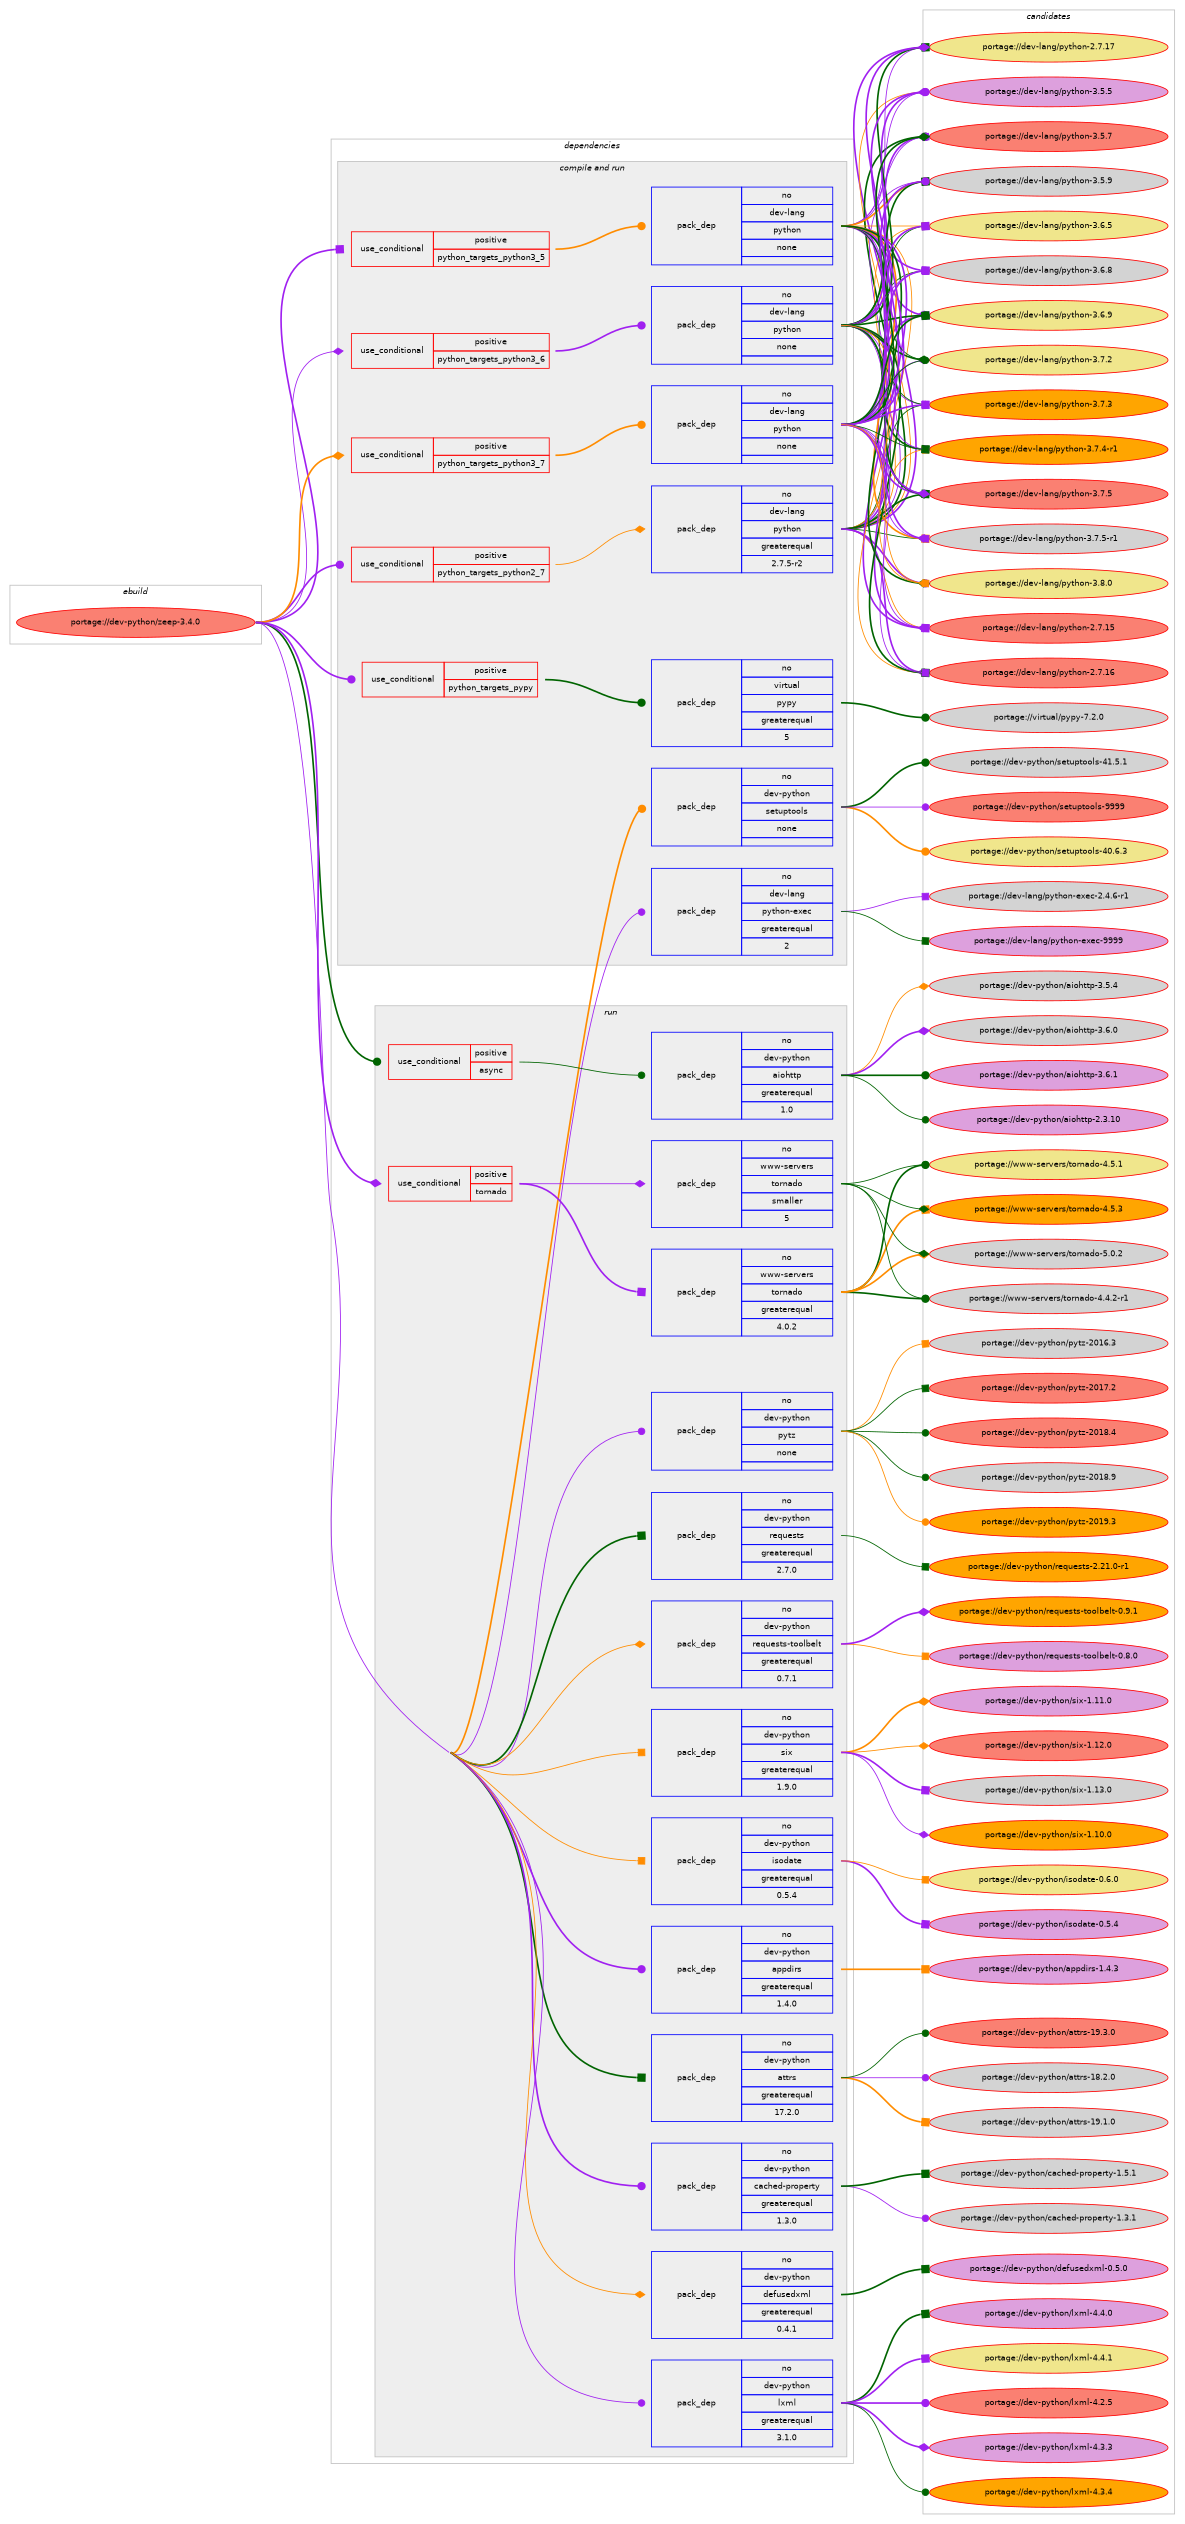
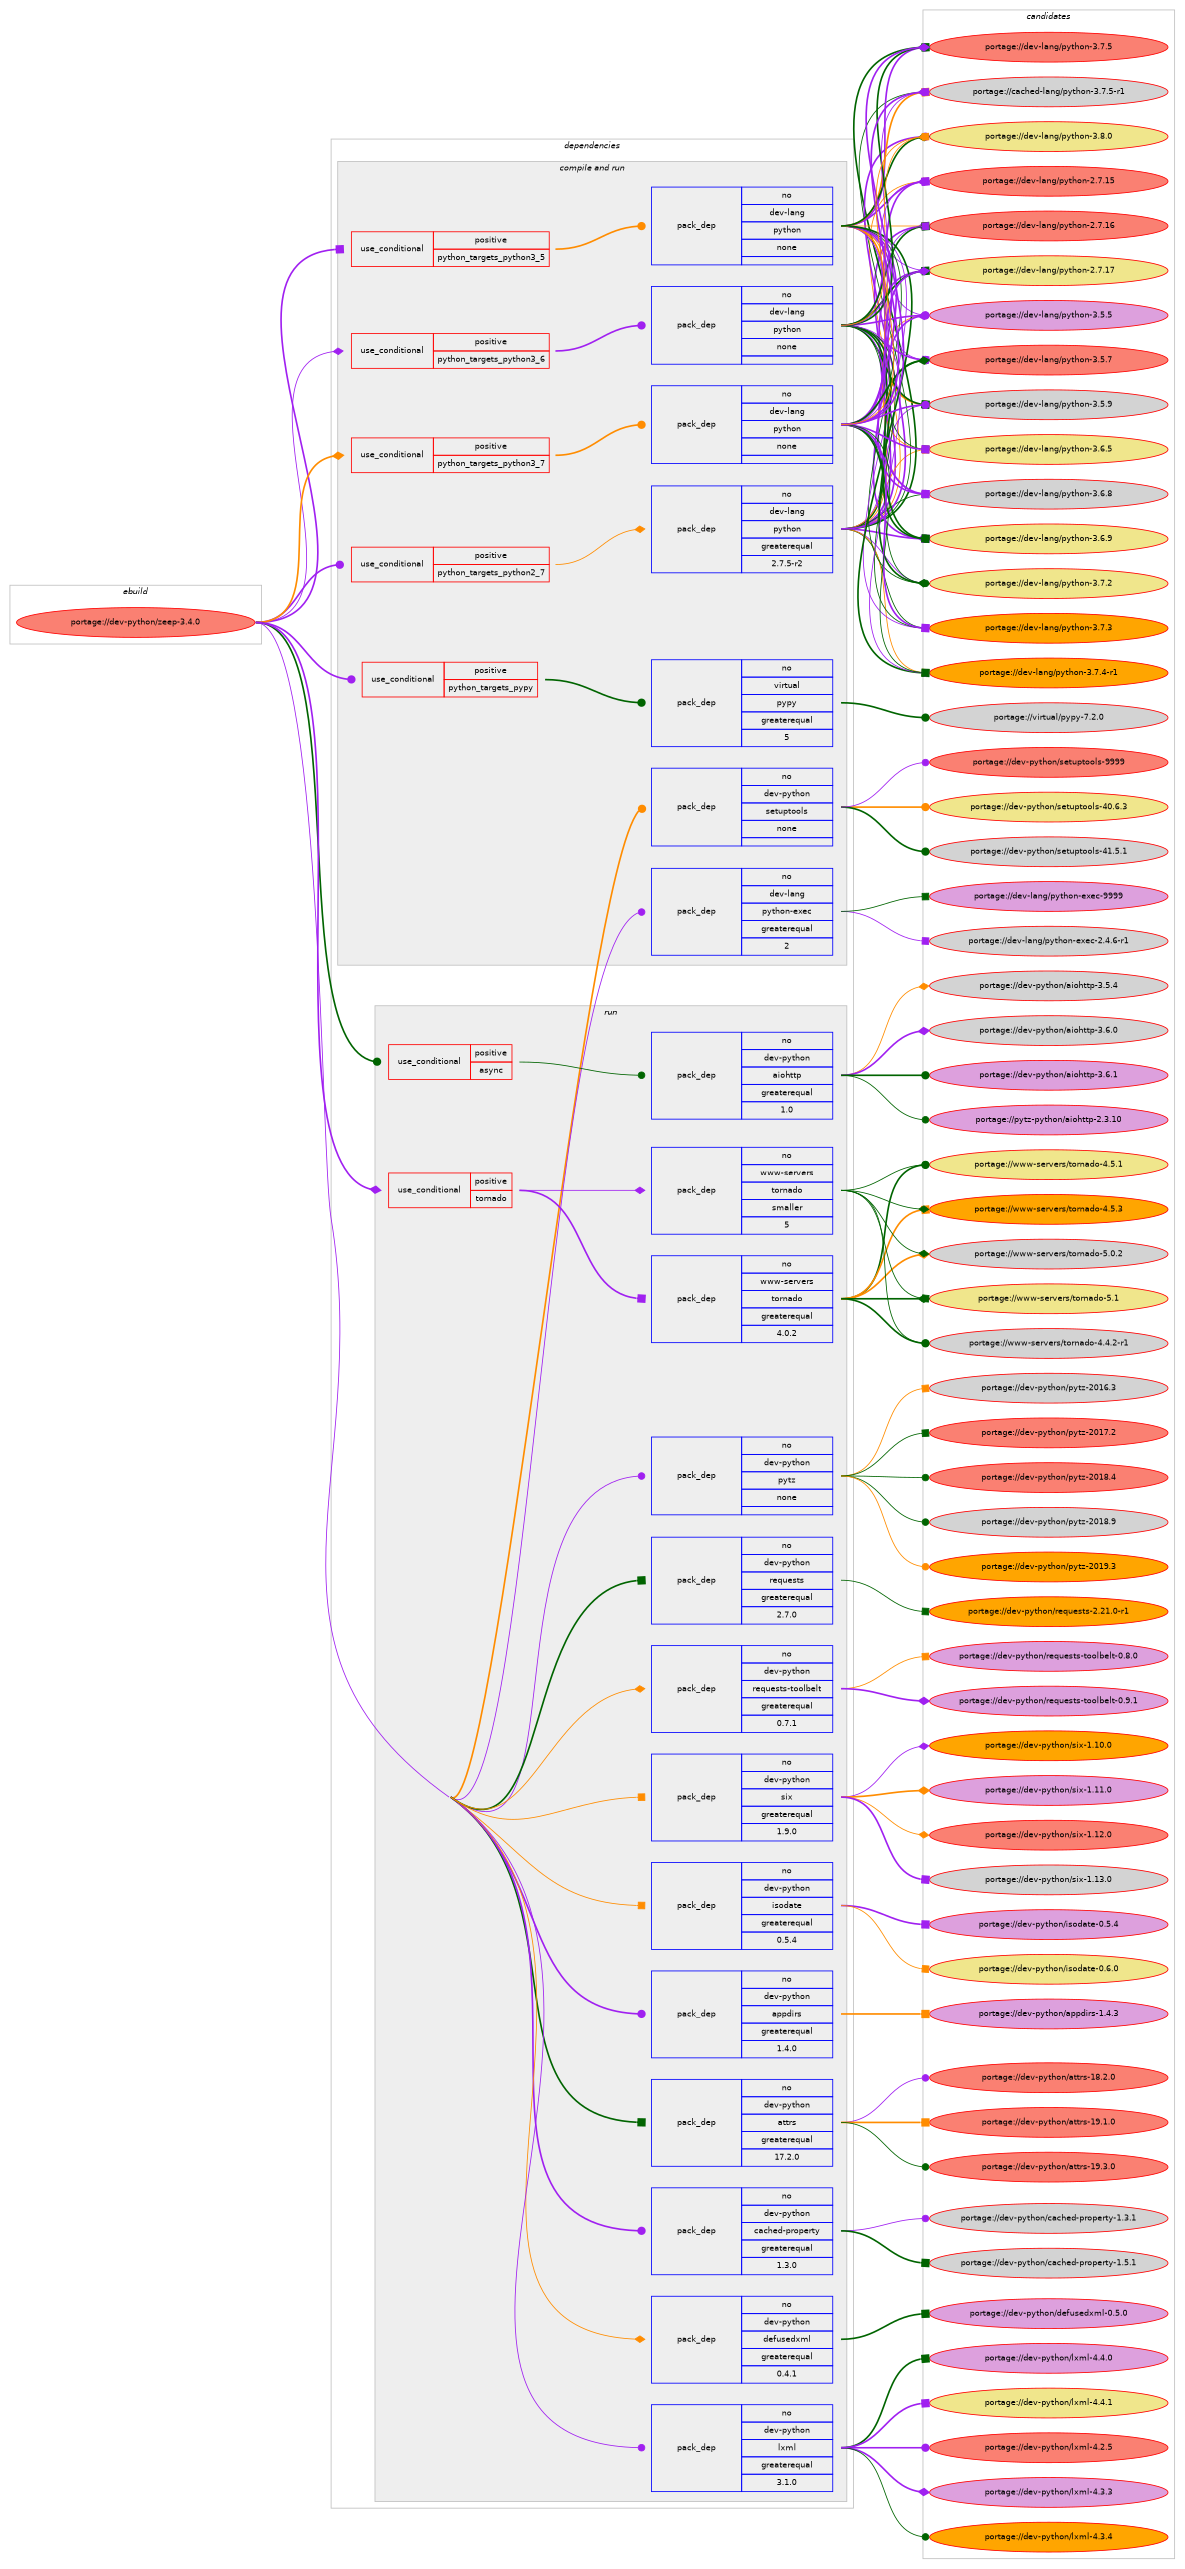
node "portage://dev-lang/python-3.7.5-r1": label "portage://dev-lang/python-3.7.5-r1" -> "portage://cached-lang/python-3.7.5-r1"
node "portage://dev-python/aiohttp-2.3.10": label "portage://dev-python/aiohttp-2.3.10" -> "portage://pytz-python/aiohttp-2.3.10"
node "portage://www-servers/tornado-5.1": added
node "portage://dev-python/requests-toolbelt-0.9.1": fillcolor orange -> plum
node "portage://dev-python/attrs-18.2.0": fillcolor lightgrey -> salmon
node "portage://dev-python/attrs-19.1.0": fillcolor lightgrey -> salmon
